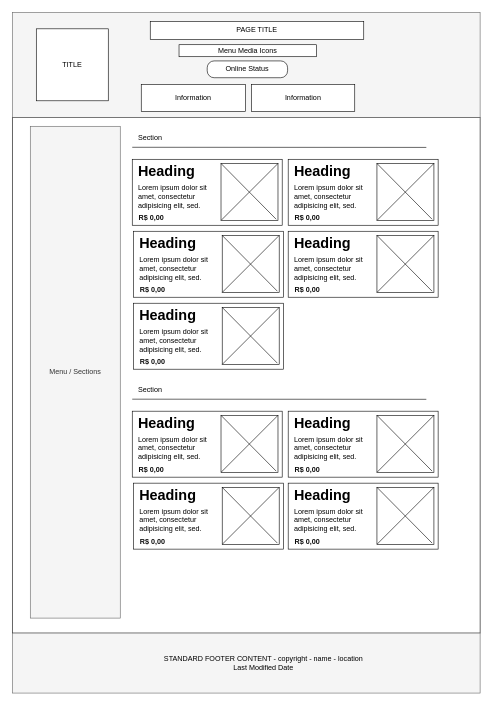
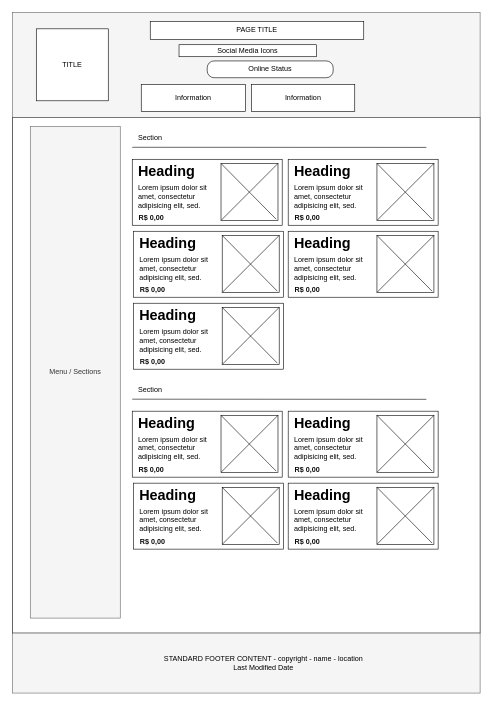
node "Menu Media Icons": label "Menu Media Icons" -> "Social Media Icons"
node "Online Status": size 80x17 -> 126x17
